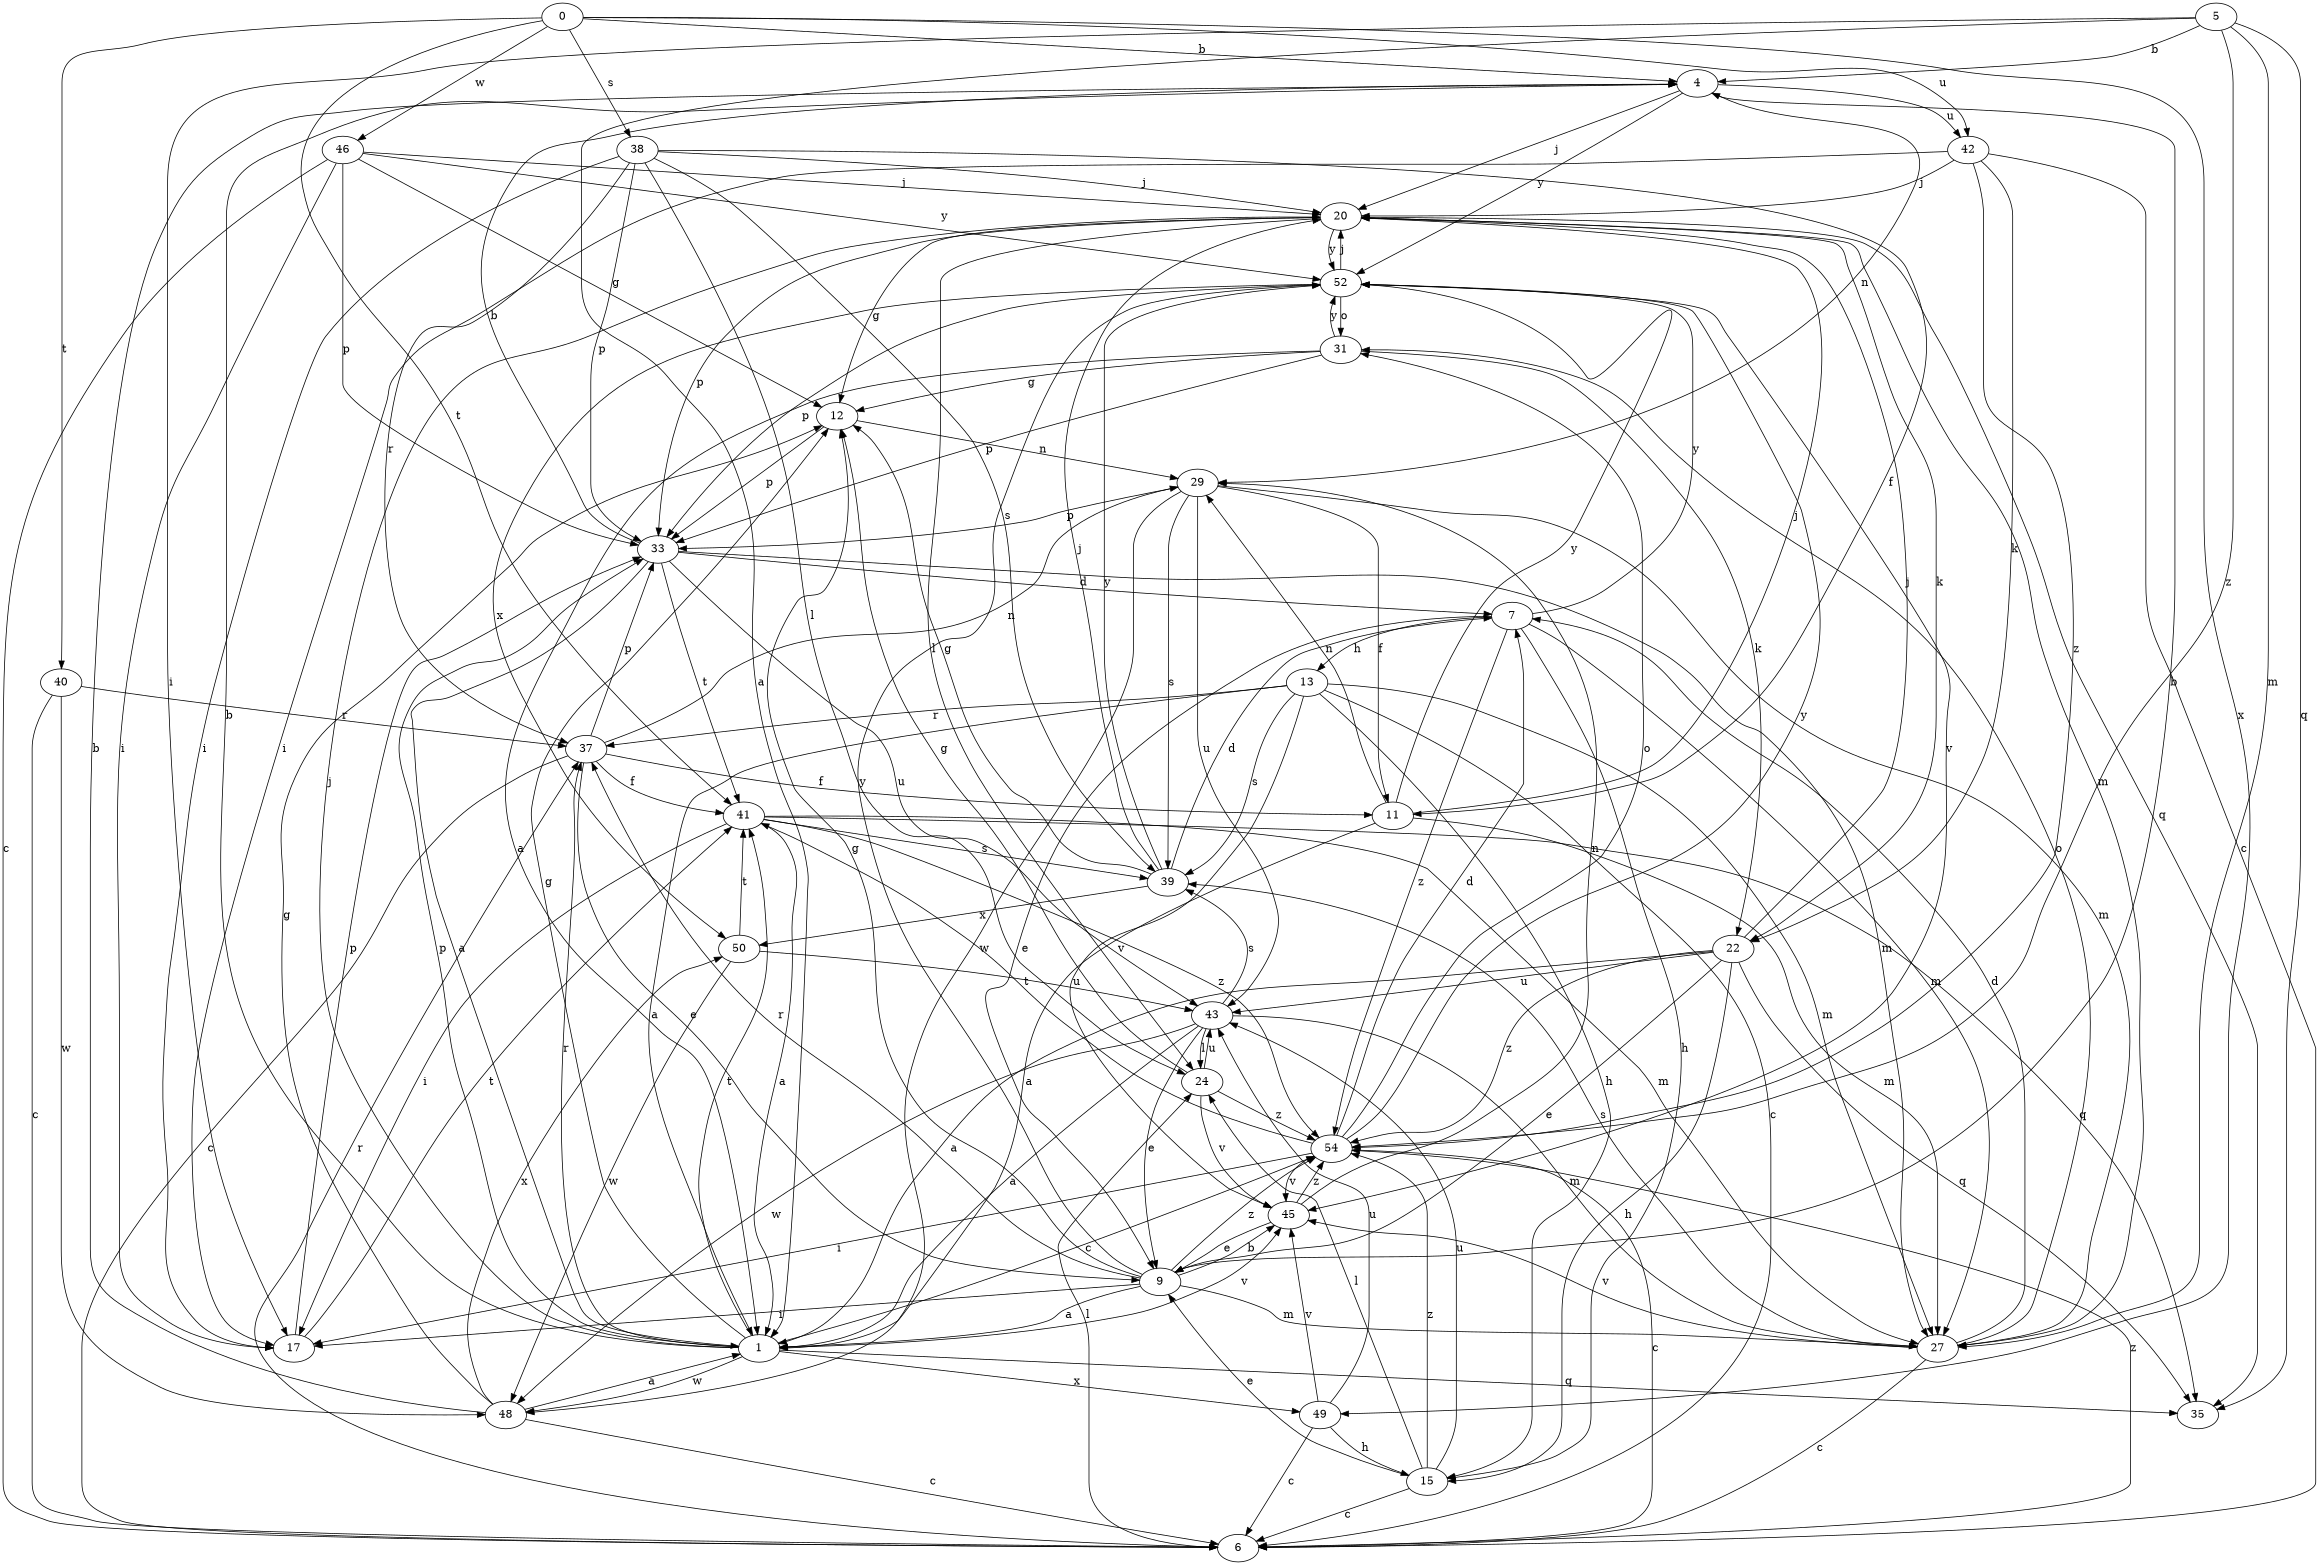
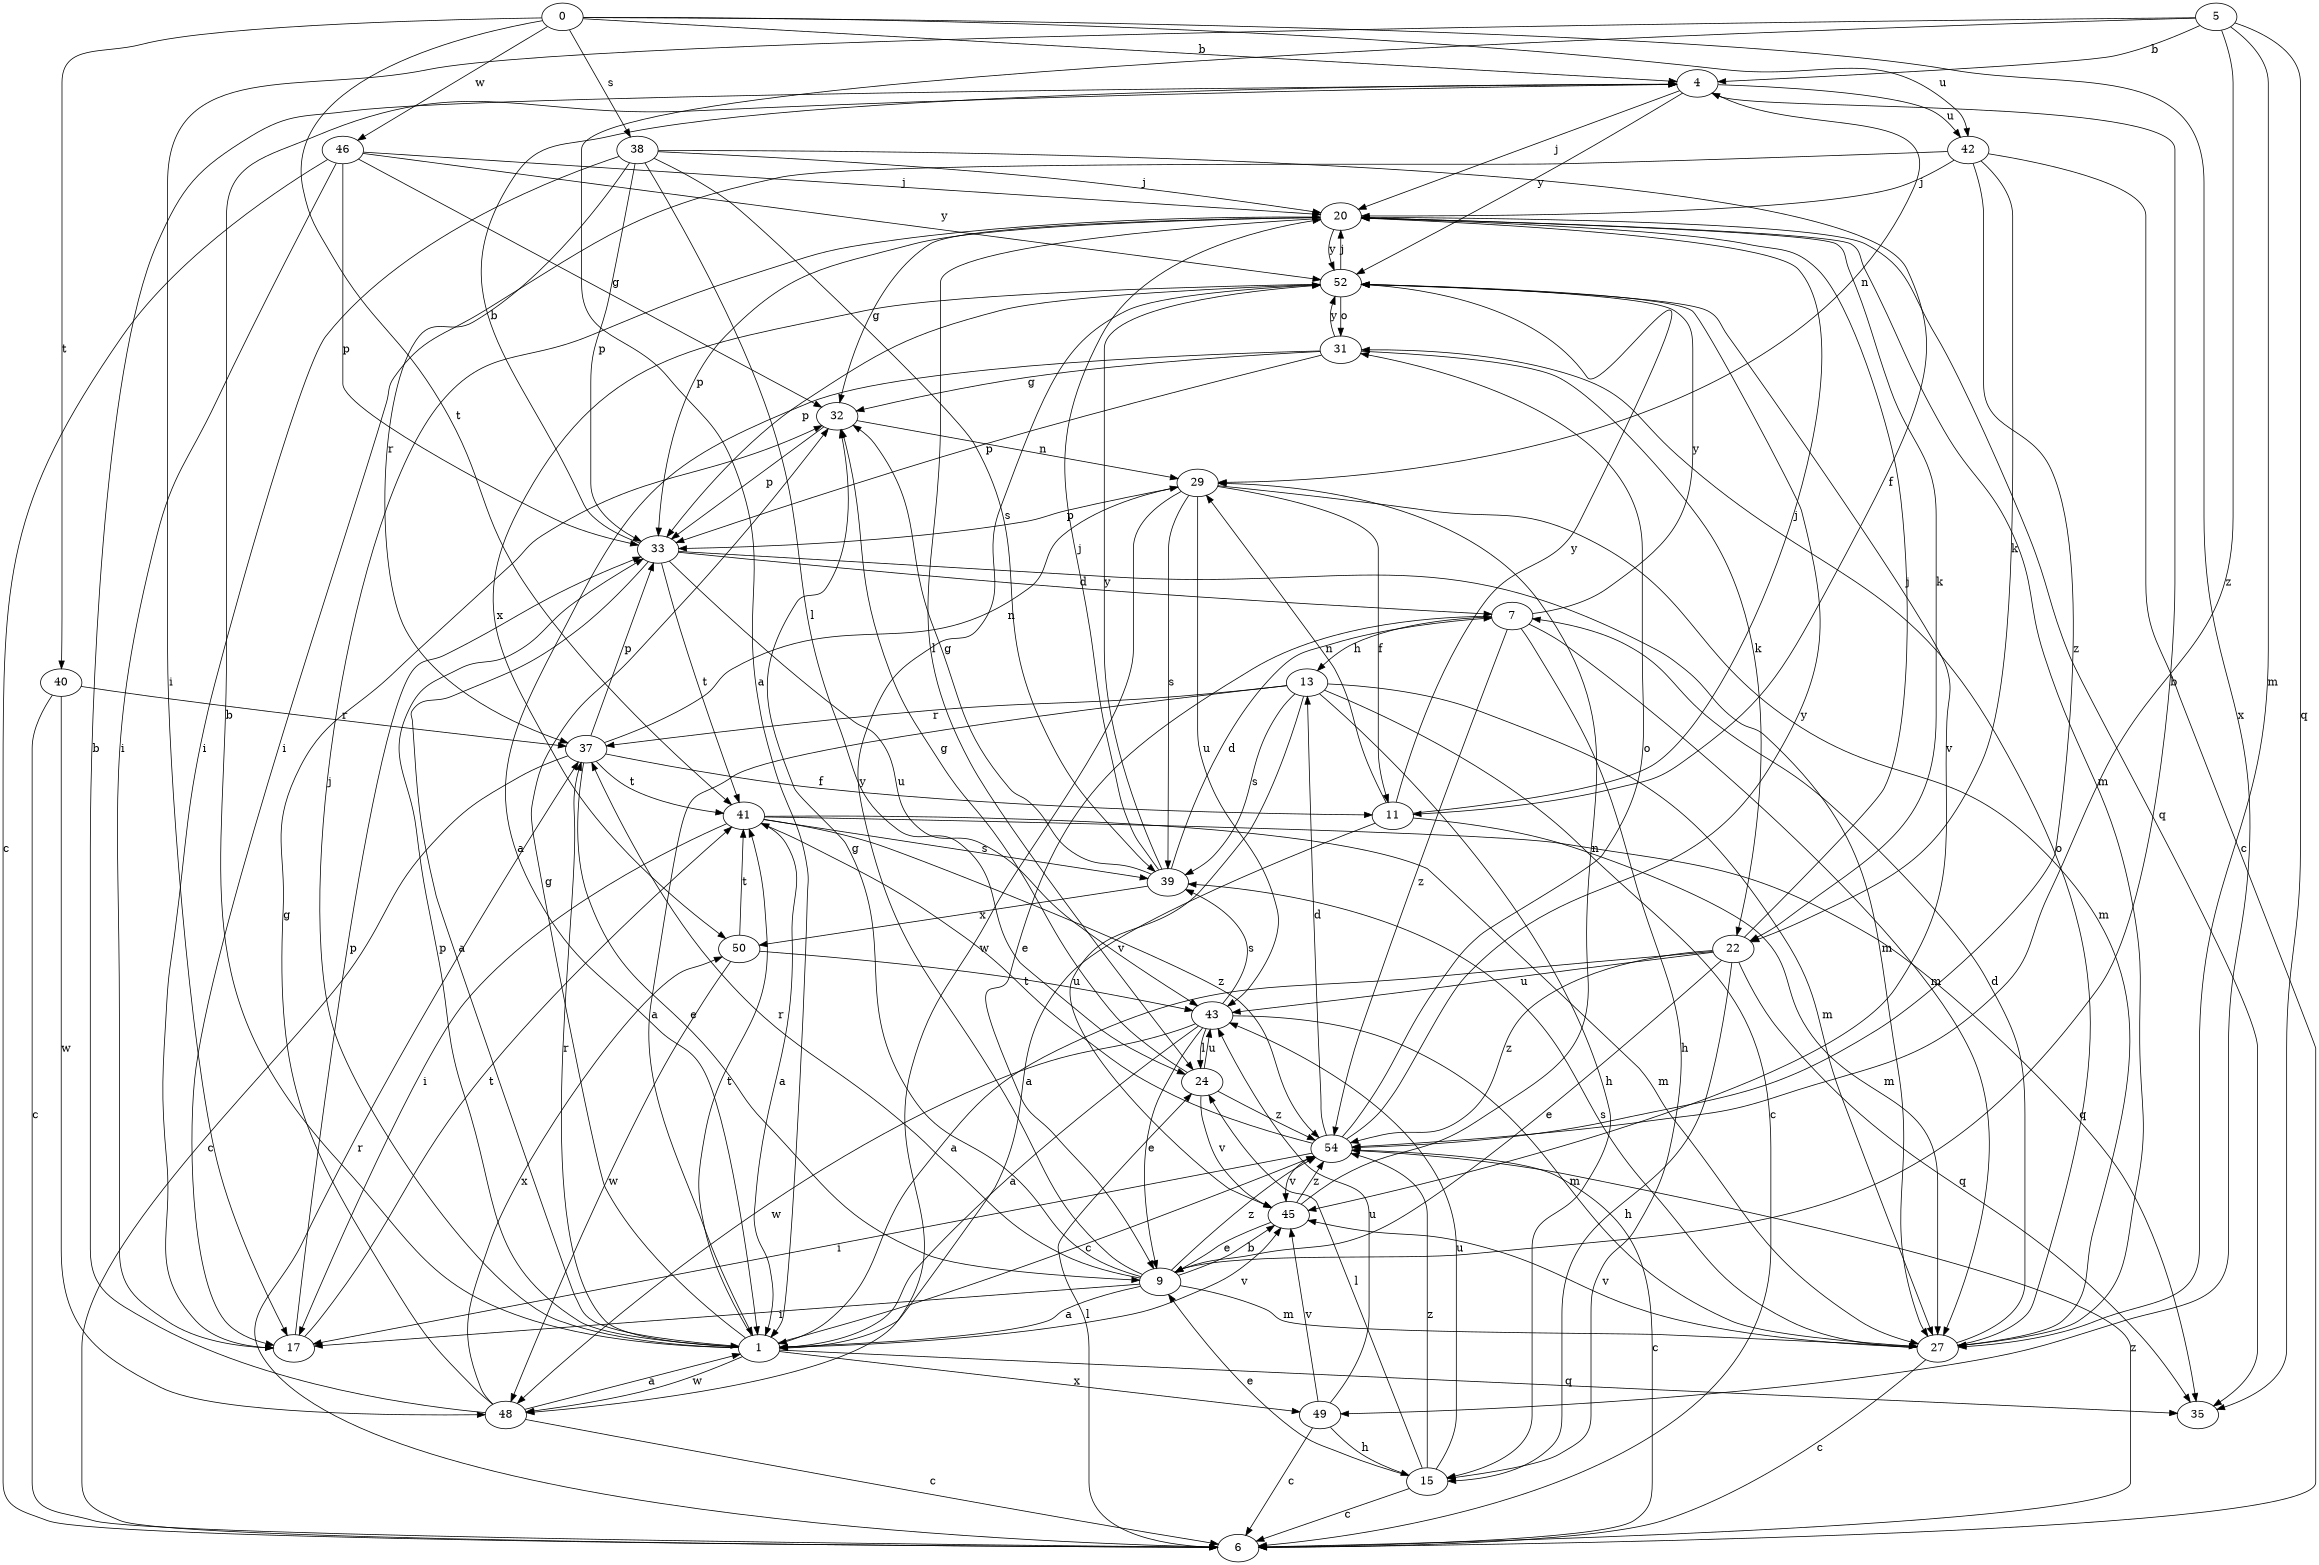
node "12": label "12" -> "32"
edge "37" -> "41": label "f" -> "t"
edge "54" -> "7": now "54" -> "13"
